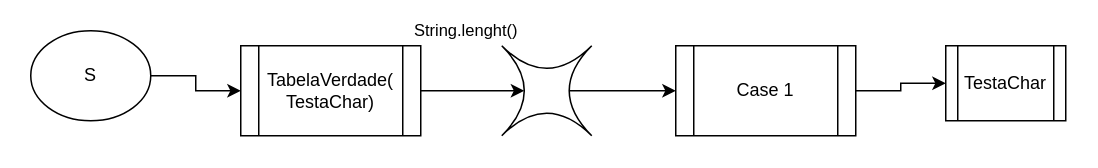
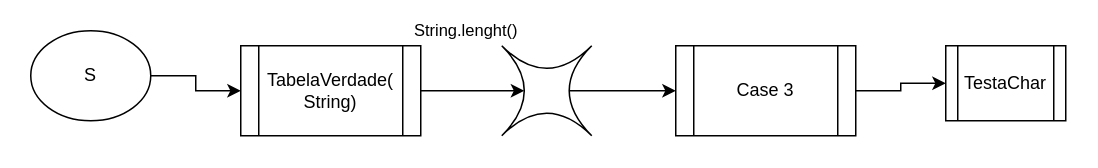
node "TabelaVerdade( TestaChar)": label "TabelaVerdade( TestaChar)" -> "TabelaVerdade( String)"
node "Case 1": label "Case 1" -> "Case 3"
